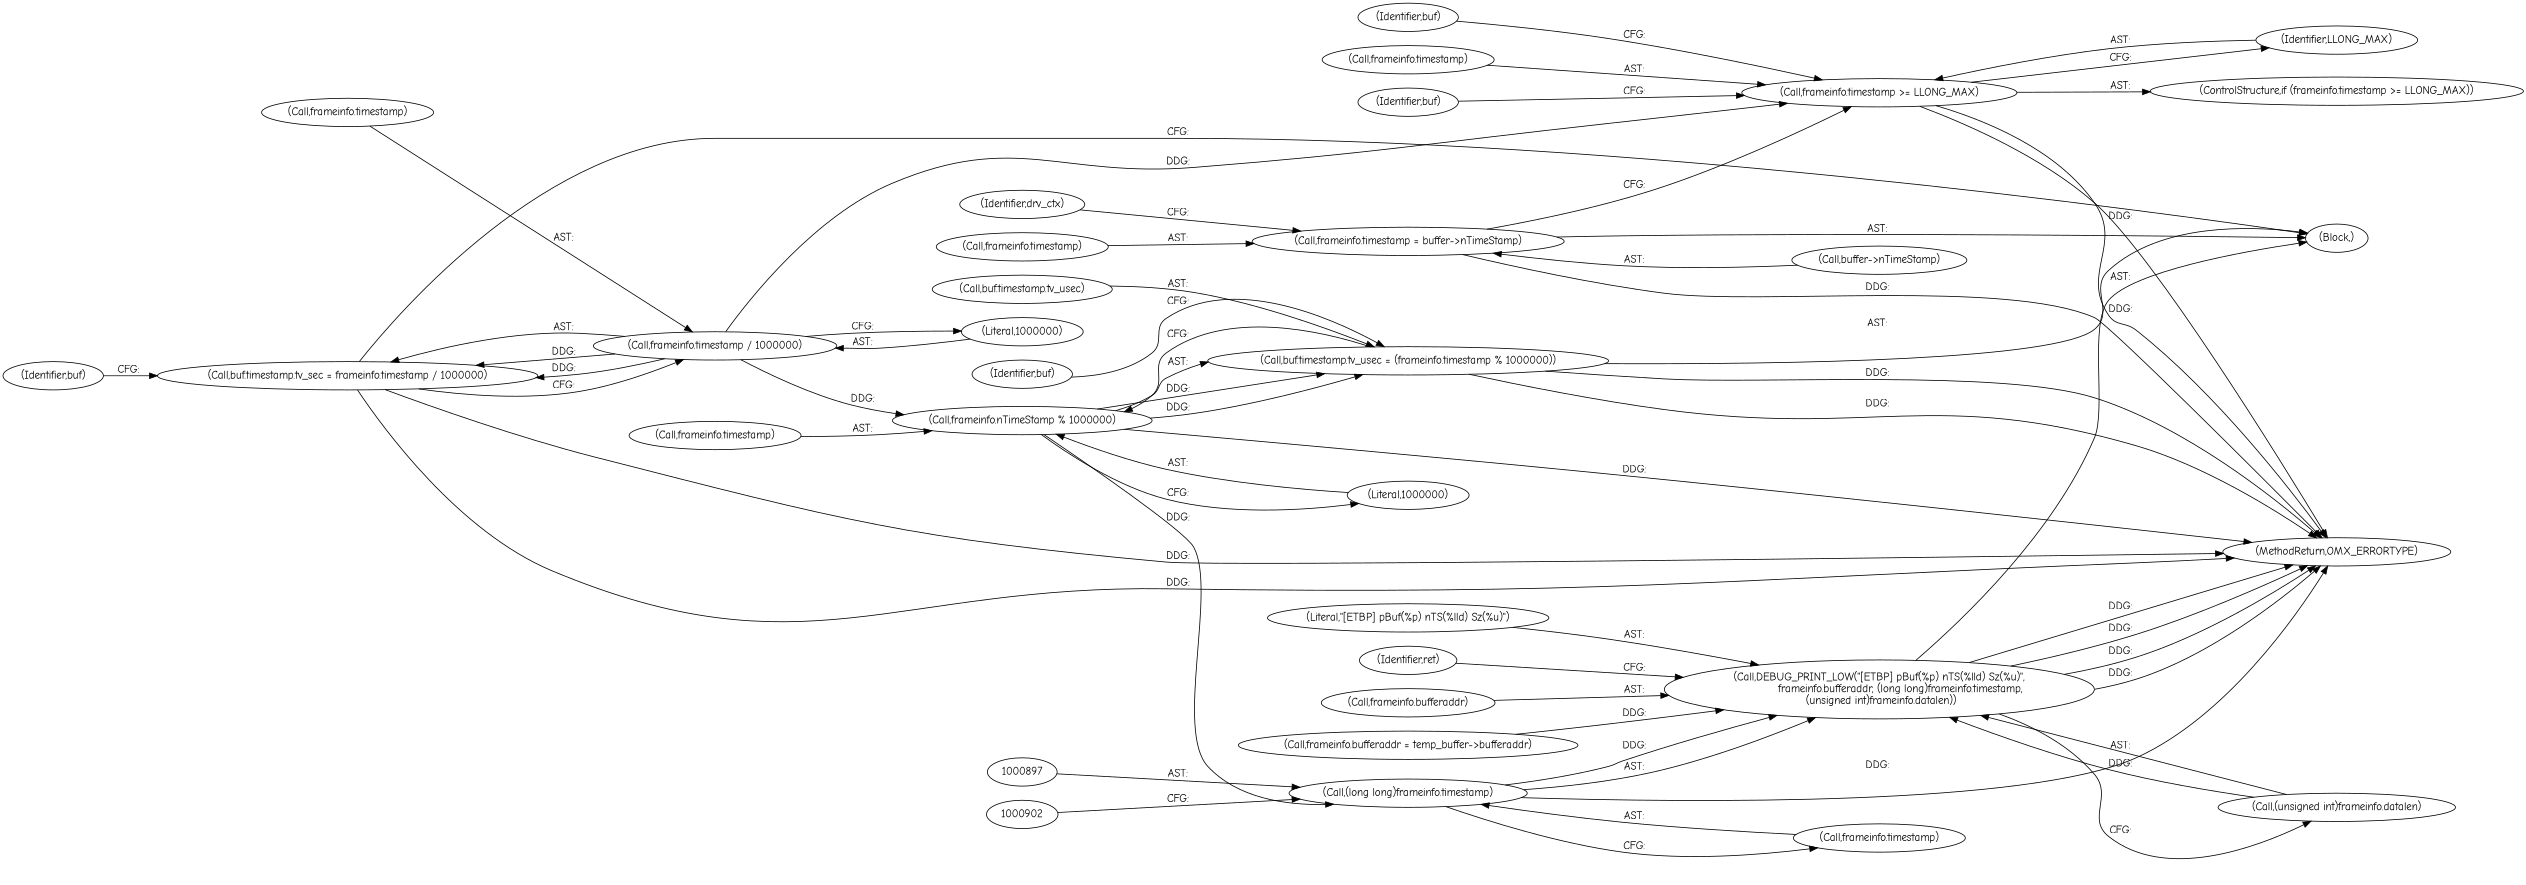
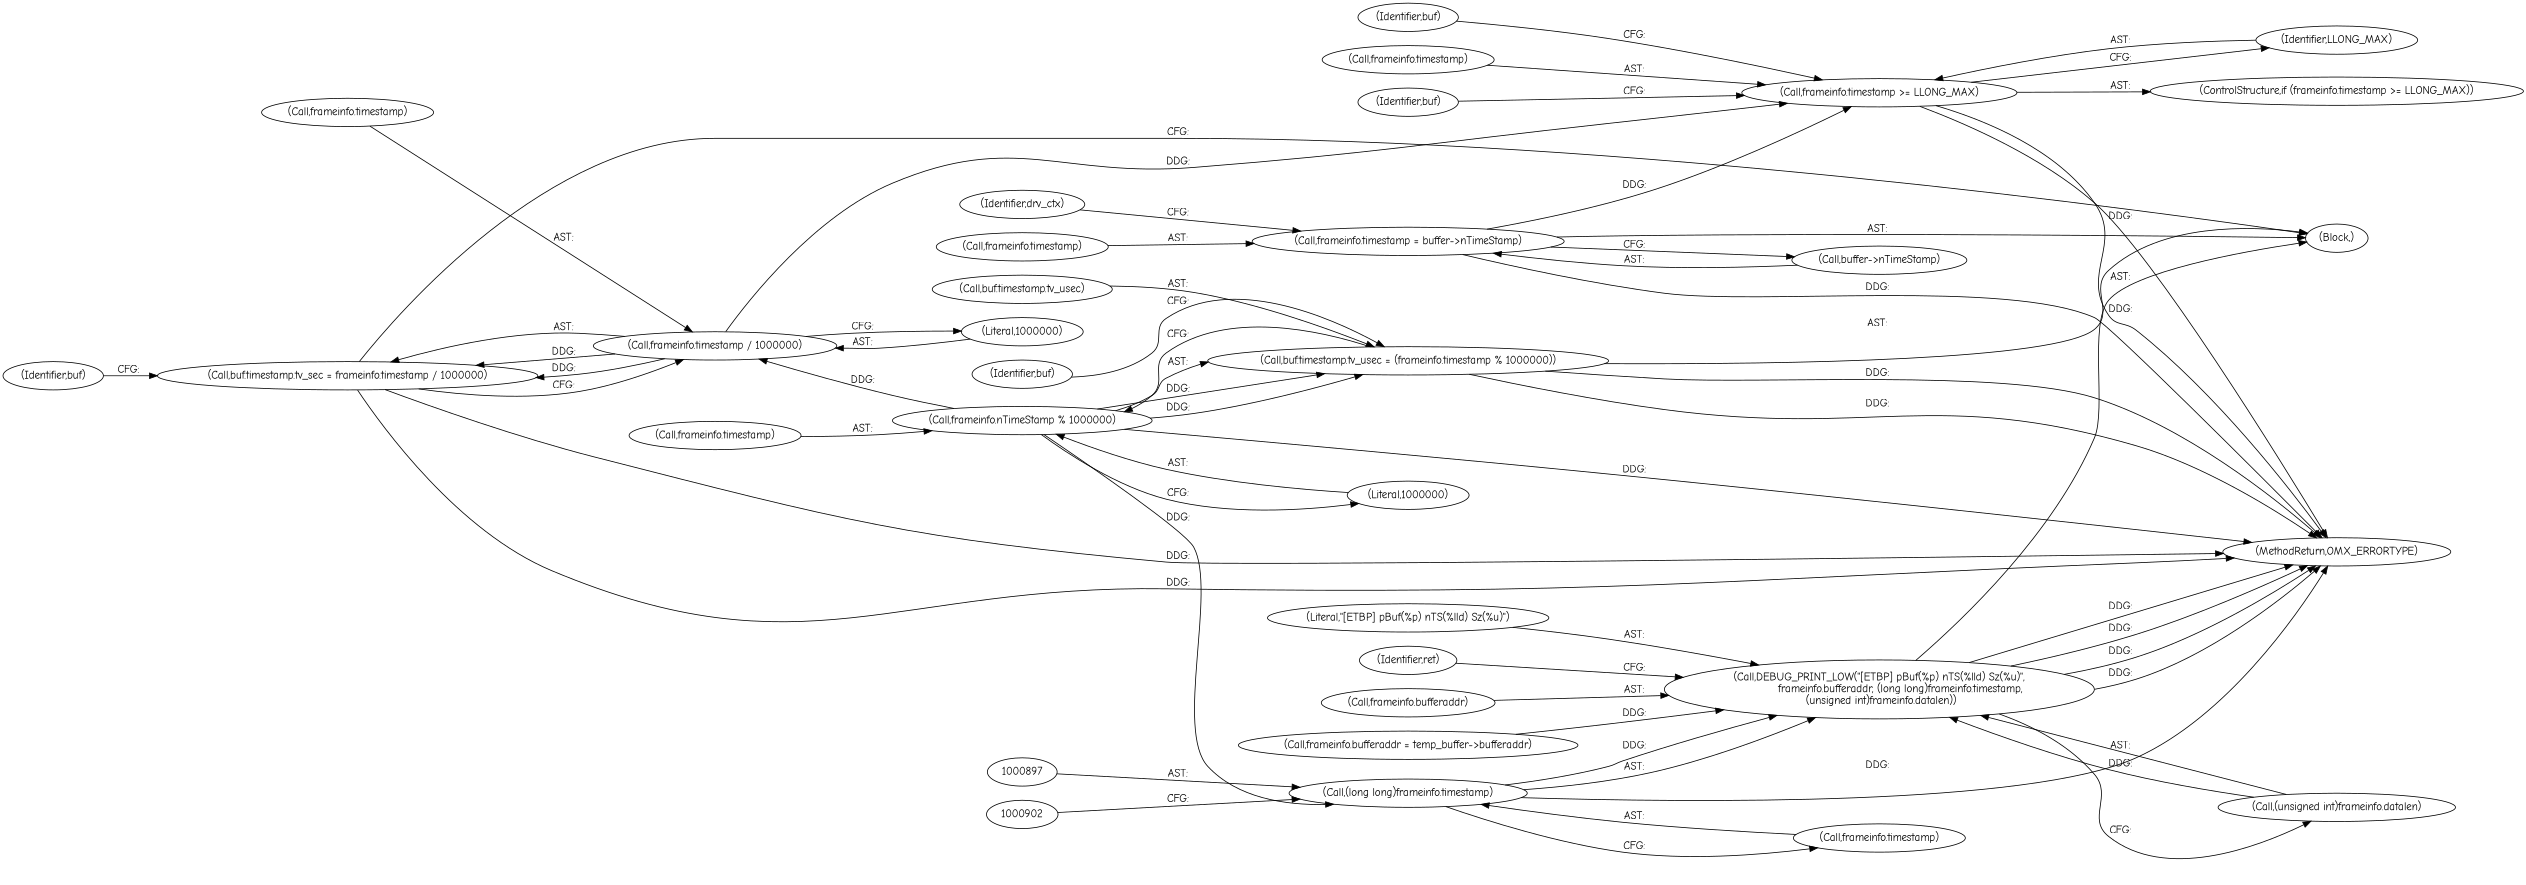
edge "(Call,frameinfo.timestamp = buffer->nTimeStamp)" -> "(Call,frameinfo.timestamp >= LLONG_MAX)": label "CFG: " -> "DDG: "
edge "(Call,frameinfo.timestamp = buffer->nTimeStamp)" -> "(Call,buffer->nTimeStamp)": added, label "CFG:"
edge "(Call,frameinfo.timestamp / 1000000)" -> "(Call,frameinfo.nTimeStamp % 1000000)": reversed
